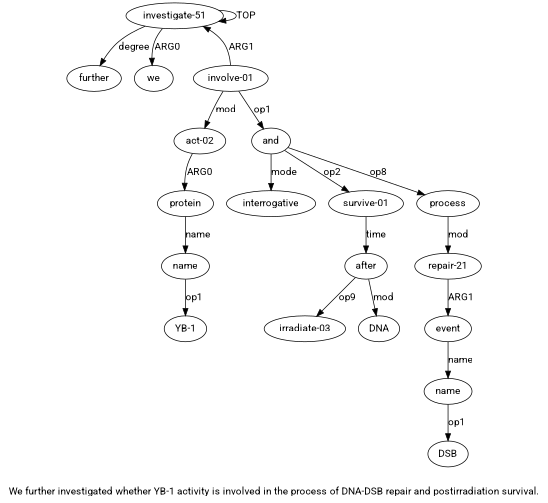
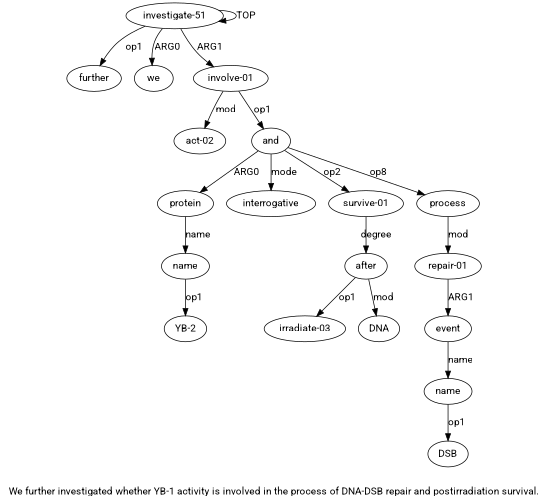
edge "involve-01" -> "investigate-51": reversed
edge "investigate-51" -> "further": label "degree" -> "op1"
edge "act-02" -> "protein": now "and" -> "protein"
edge "survive-01" -> "after": label "time" -> "degree"
node "repair-21": label "repair-21" -> "repair-01"
edge "after" -> "irradiate-03": label "op9" -> "op1"
node "YB-1": label "YB-1" -> "YB-2"
